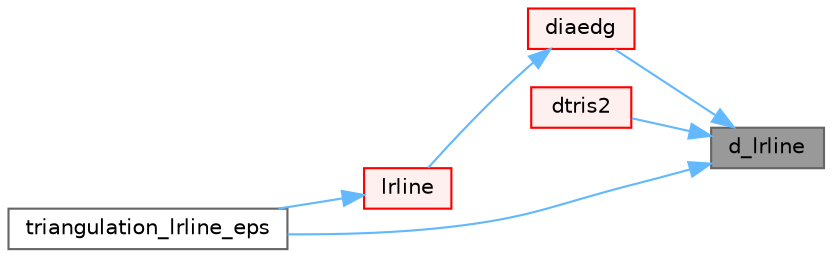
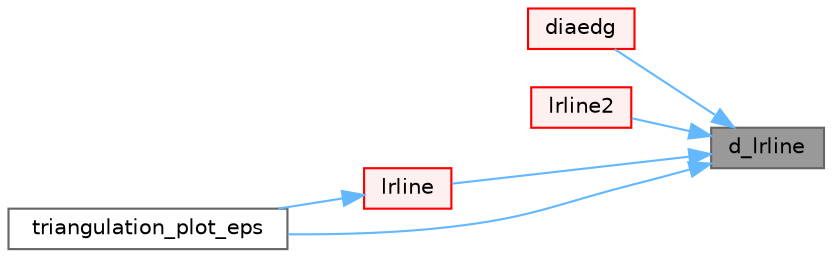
node "dtris2": label "dtris2" -> "lrline2"
edge "lrline" -> "diaedg": now "lrline" -> "d_lrline"
node "triangulation_lrline_eps": label "triangulation_lrline_eps" -> "triangulation_plot_eps"
